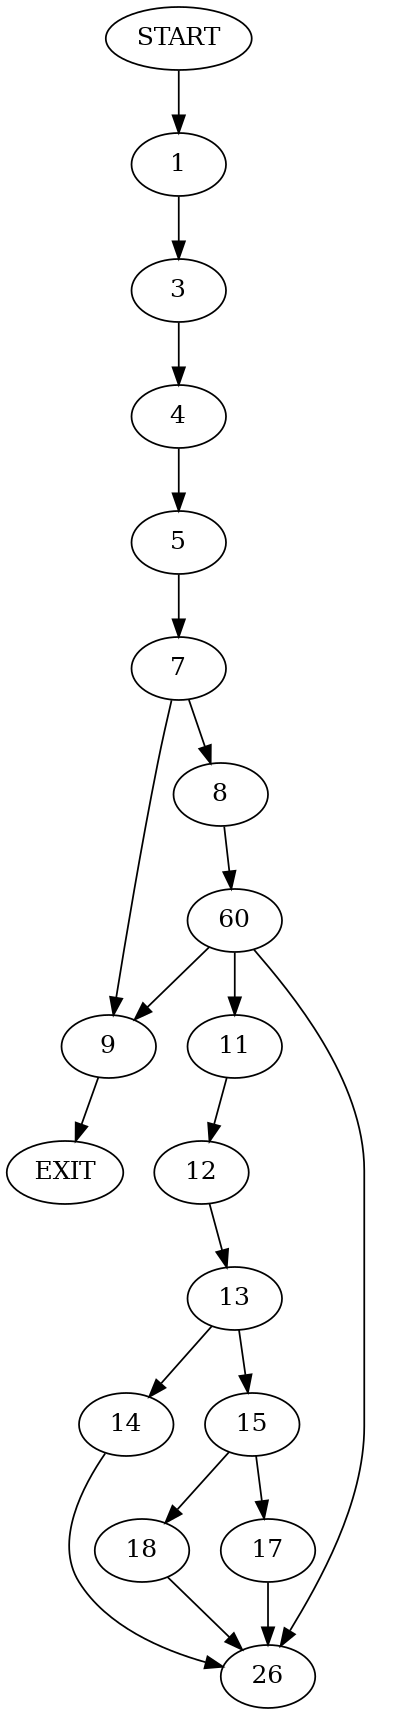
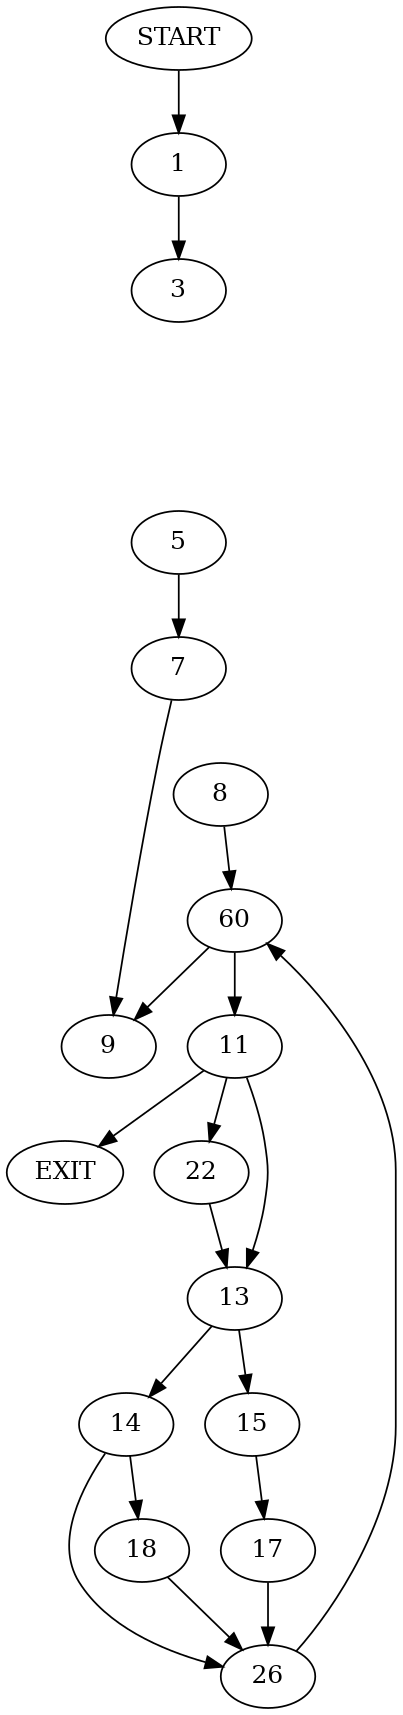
node "4": removed
edge "7" -> "8": removed
edge "9" -> "EXIT": now "11" -> "EXIT"
edge "11" -> "13": added
node "12": label "12" -> "22"
edge "60" -> "26": reversed
edge "15" -> "18": now "14" -> "18"
